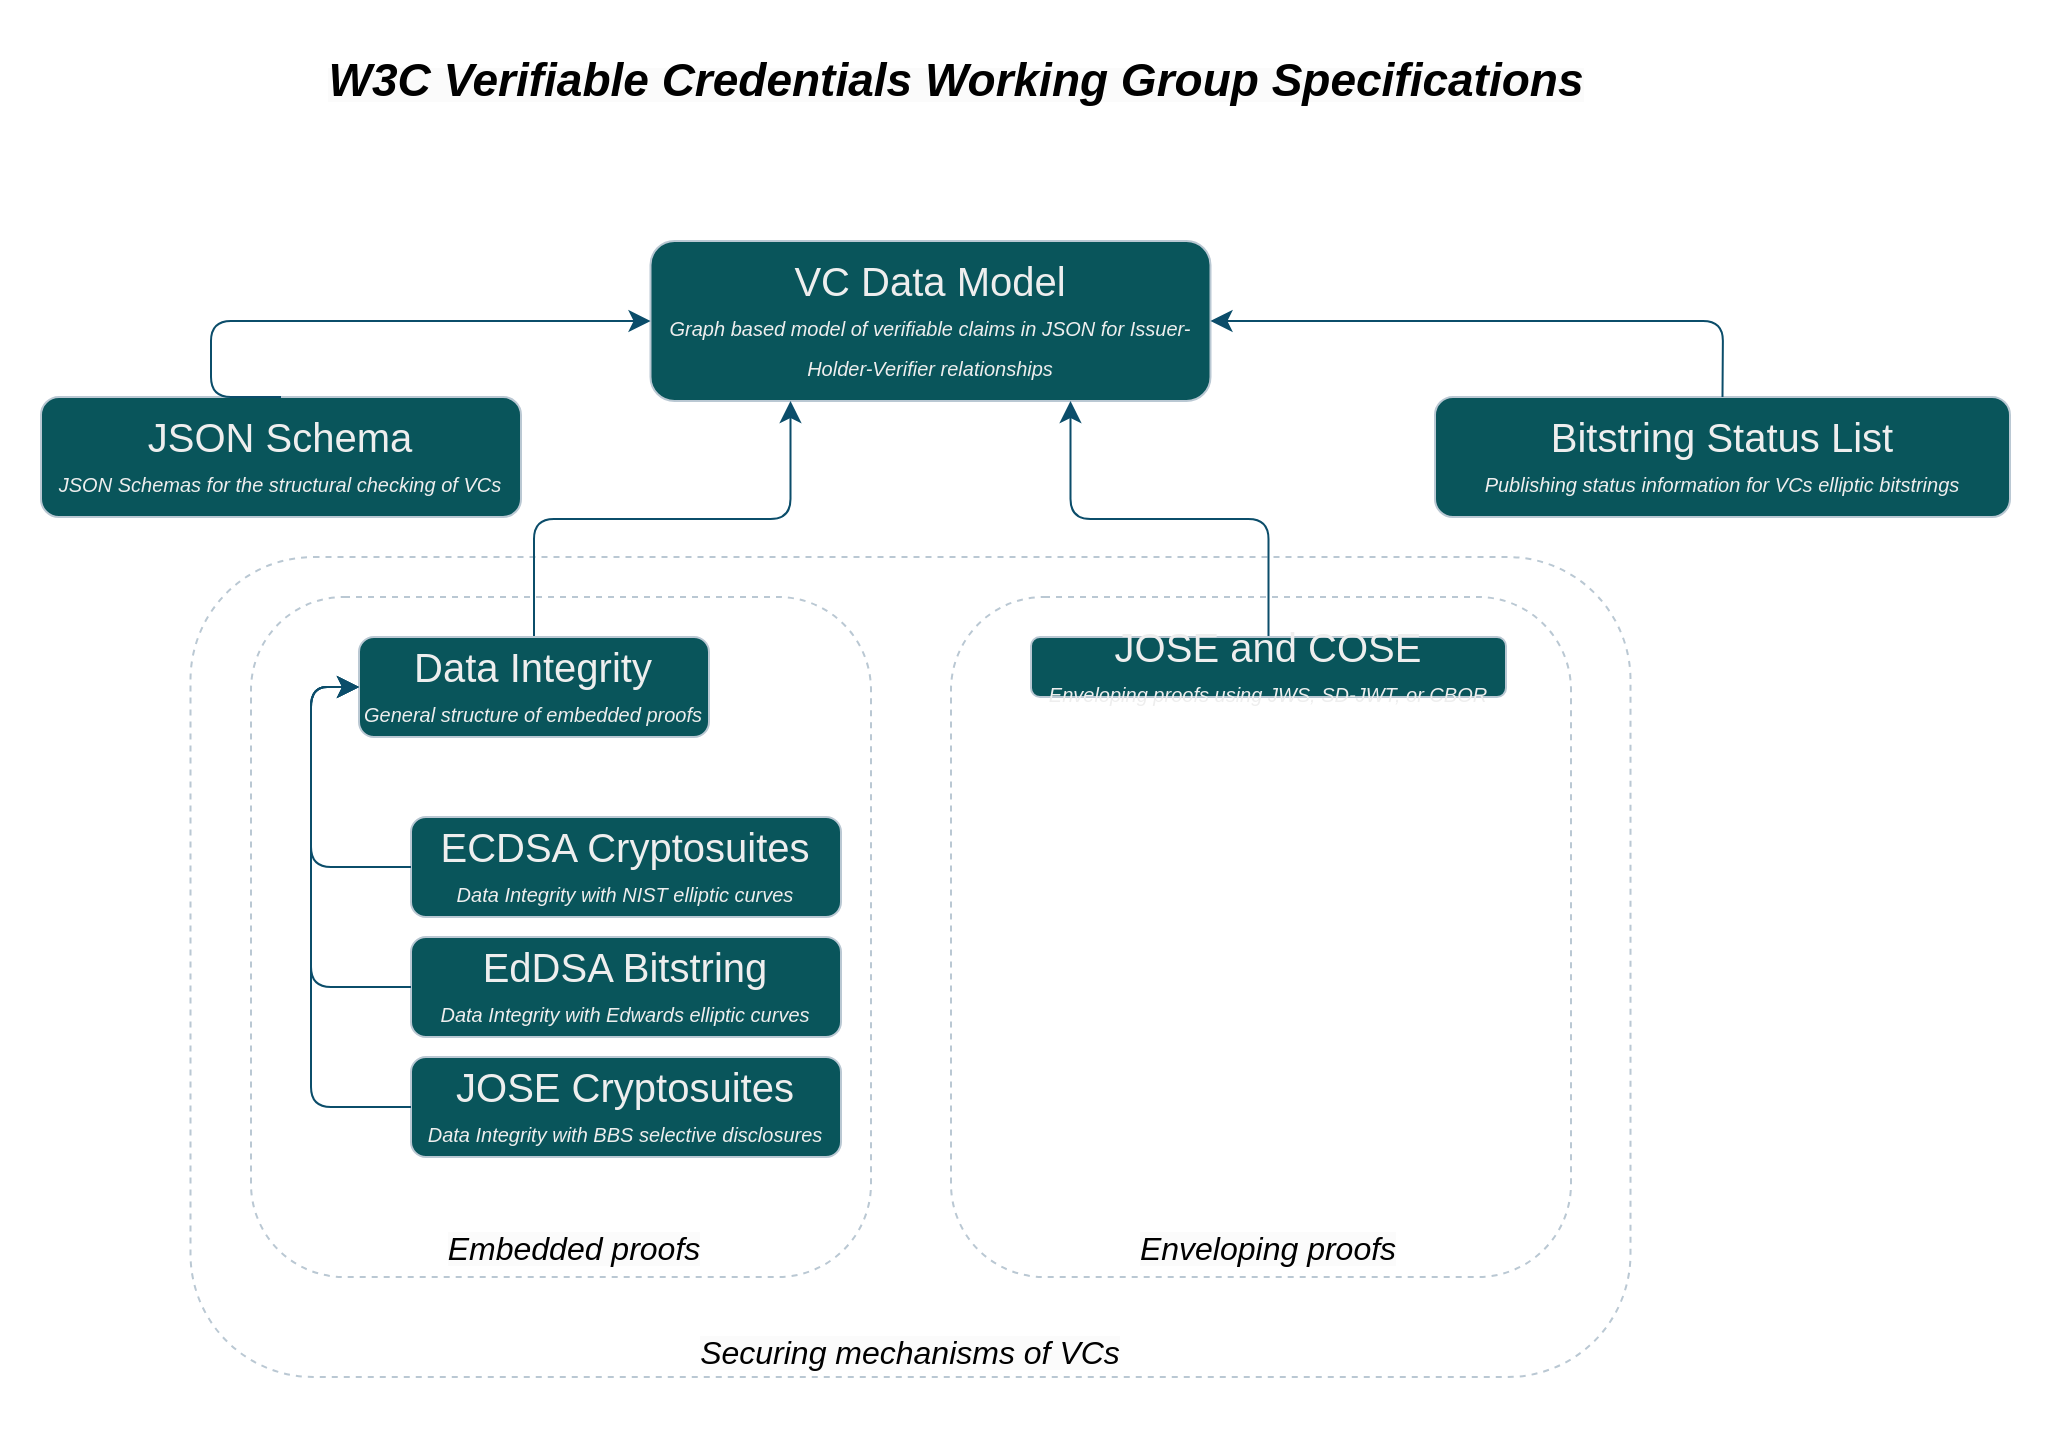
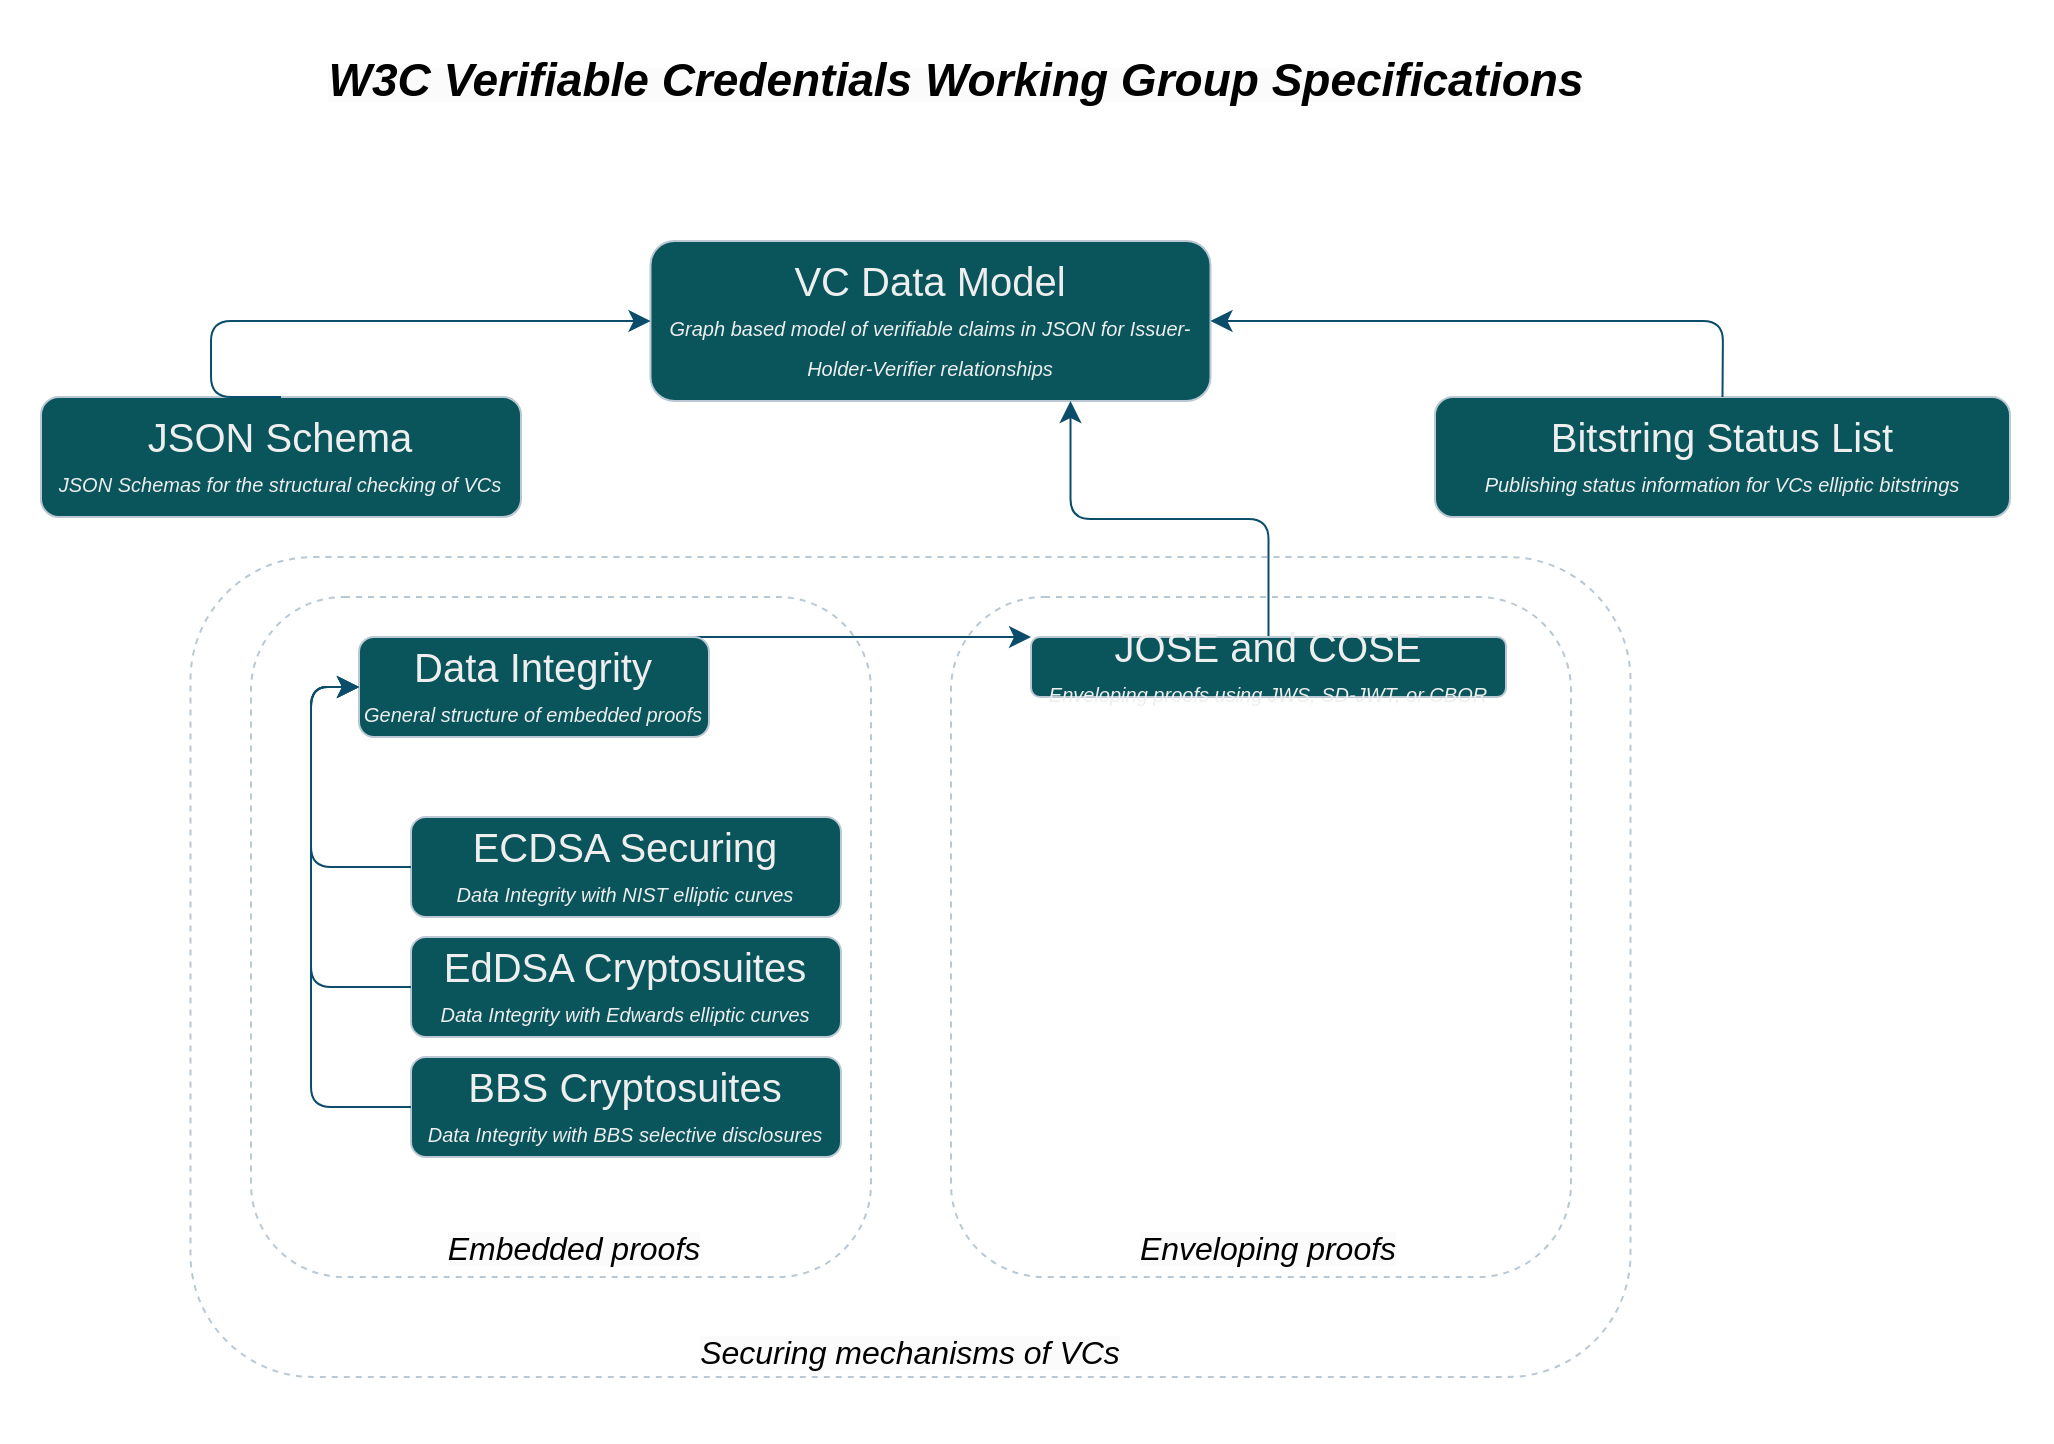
edge "Data Integrity General structure of embedded proofs" -> "VC Data Model Graph based model of verifiable claims in JSON for Issuer-Holder-Verifier relationships": now "Data Integrity General structure of embedded proofs" -> "JOSE and COSE Enveloping proofs using JWS, SD-JWT, or CBOR"
node "ECDSA Cryptosuites Data Integrity with NIST elliptic curves": label "ECDSA Cryptosuites Data Integrity with NIST elliptic curves" -> "ECDSA Securing Data Integrity with NIST elliptic curves"
node "EdDSA Bitstring Data Integrity with Edwards elliptic curves": label "EdDSA Bitstring Data Integrity with Edwards elliptic curves" -> "EdDSA Cryptosuites Data Integrity with Edwards elliptic curves"
node "JOSE Cryptosuites Data Integrity with BBS selective disclosures": label "JOSE Cryptosuites Data Integrity with BBS selective disclosures" -> "BBS Cryptosuites Data Integrity with BBS selective disclosures"
